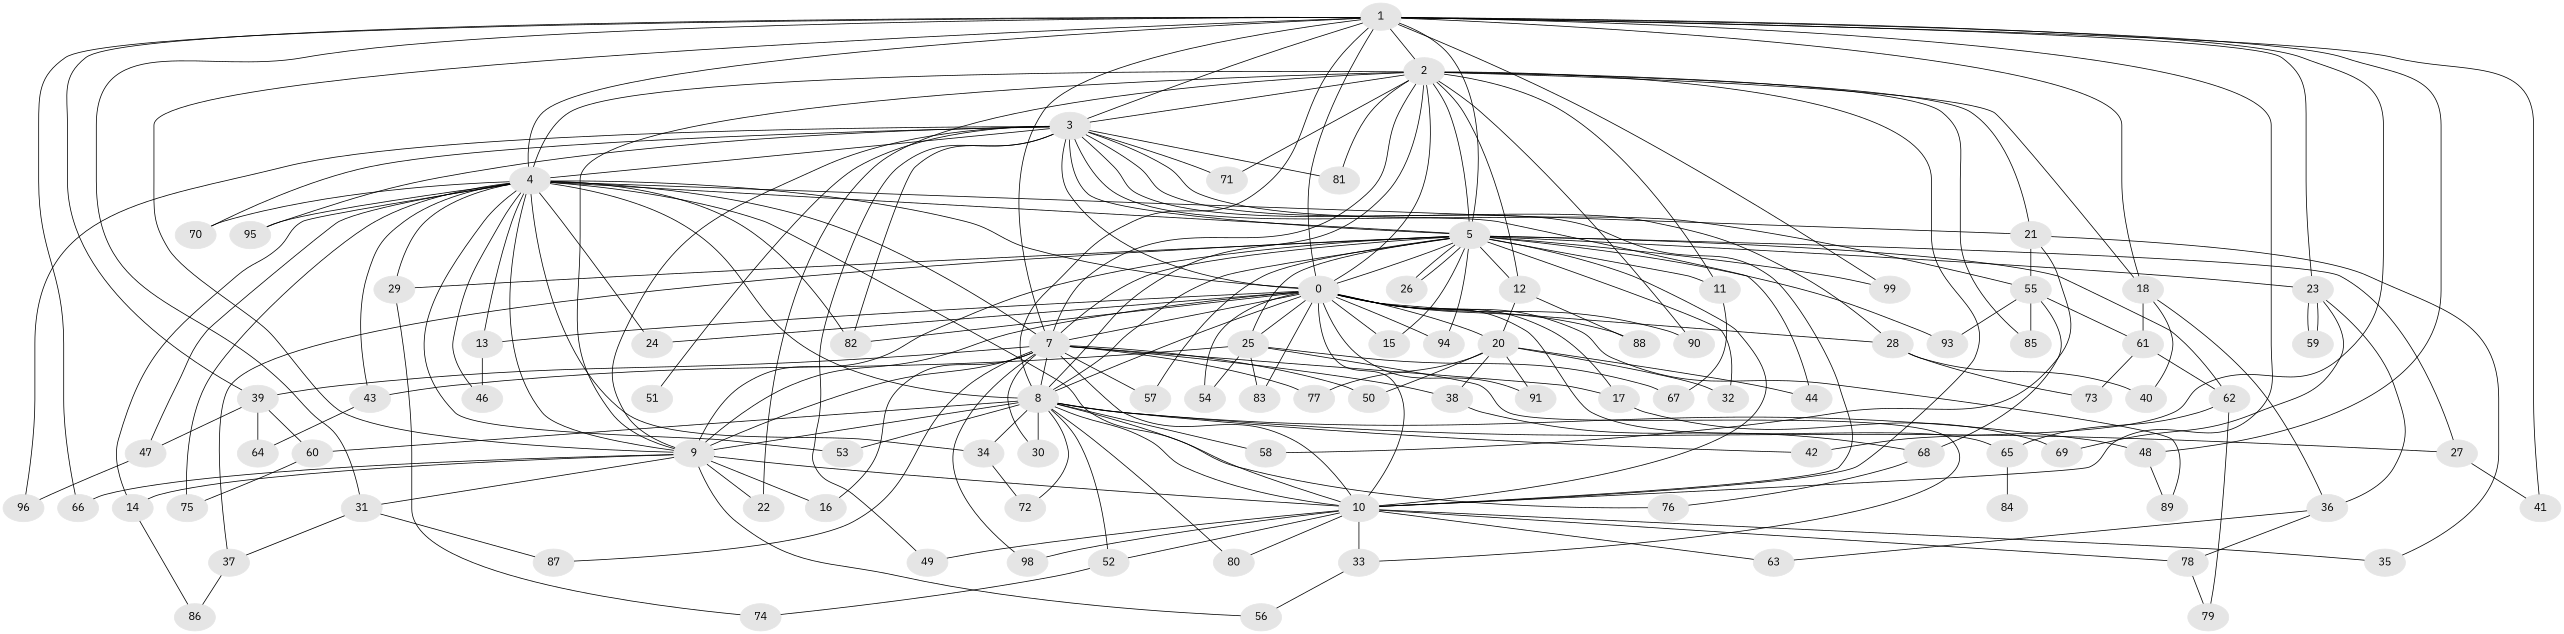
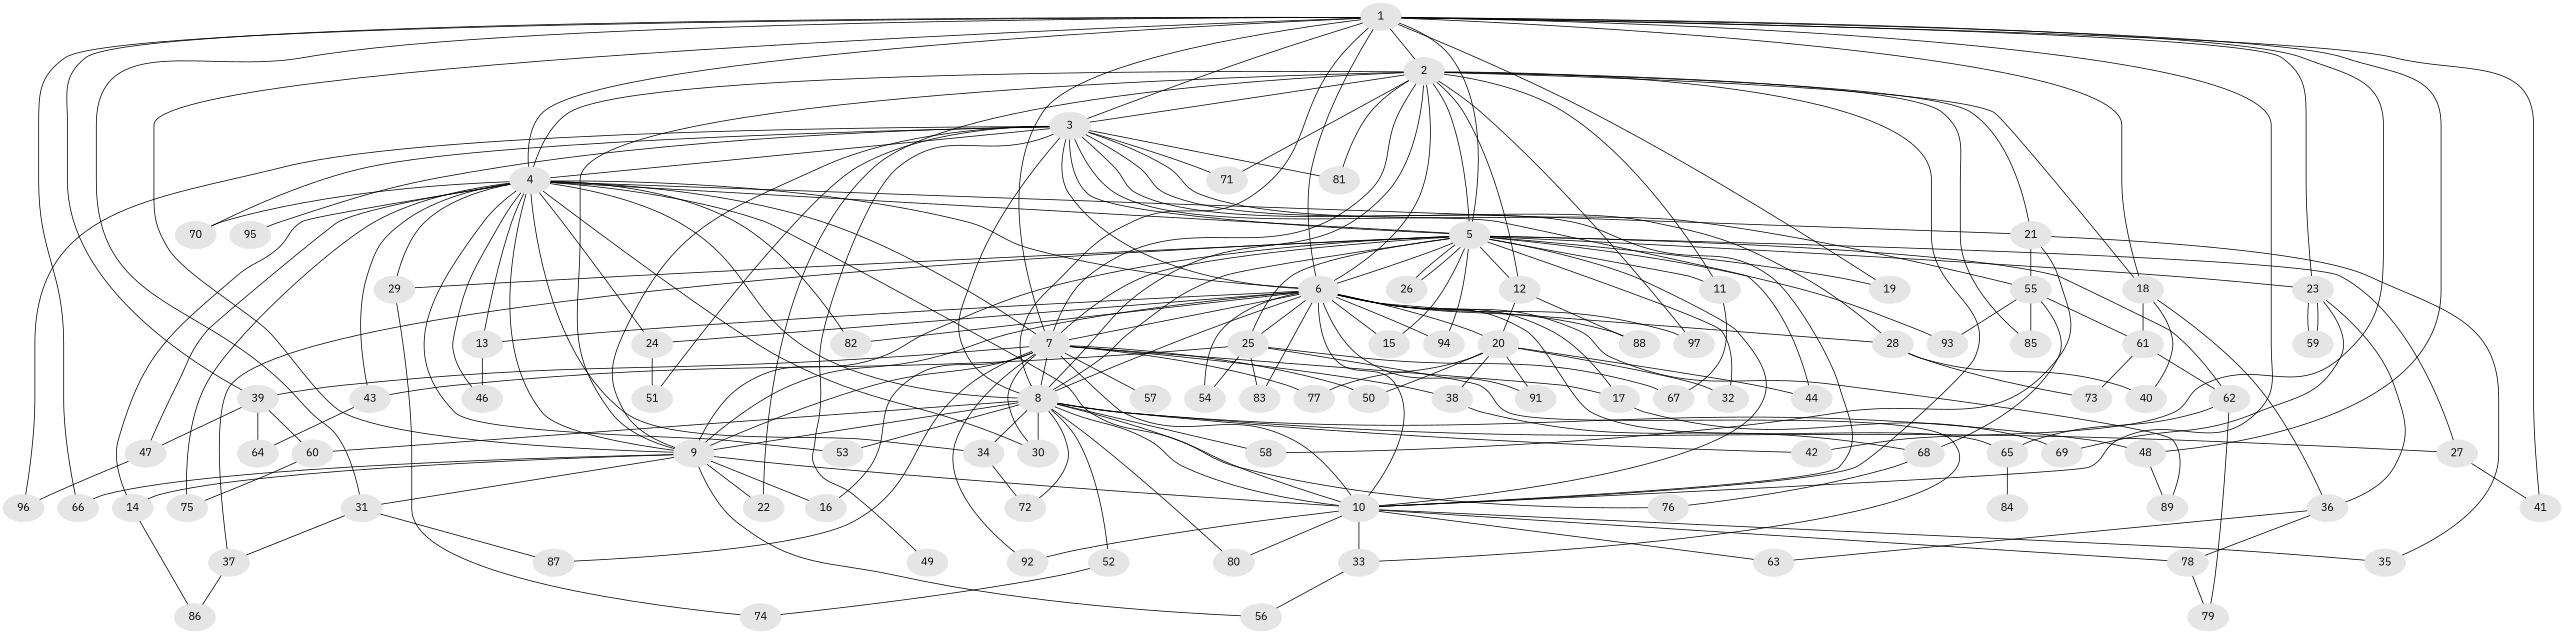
edge "3" -- "82": now "3" -- "8"
edge "4" -- "95": now "4" -- "30"
edge "5" -- "57": removed
node "0": label "0" -> "6"
node "99": label "99" -> "19"
node "90": label "90" -> "97"
edge "24" -- "51": added
edge "10" -- "49": removed
edge "10" -- "52": removed
node "98": label "98" -> "92"
